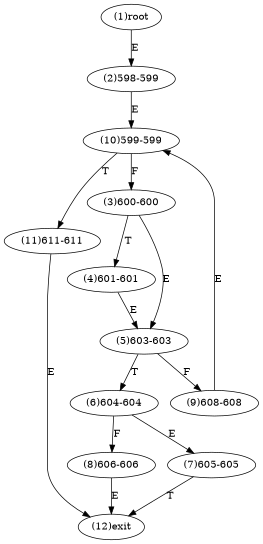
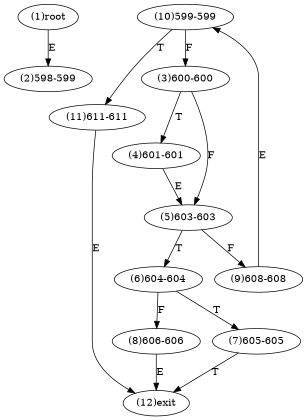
edge "(2)598-599" -> "(10)599-599": removed, label "E"
edge "(3)600-600" -> "(5)603-603": label "E" -> "F"
edge "(6)604-604" -> "(7)605-605": label "E" -> "T"
